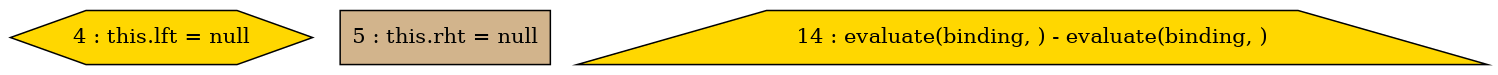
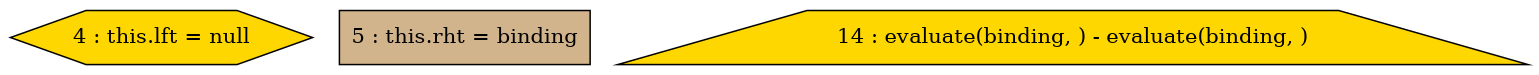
node "5 : this.rht = null": label "5 : this.rht = null" -> "5 : this.rht = binding"
